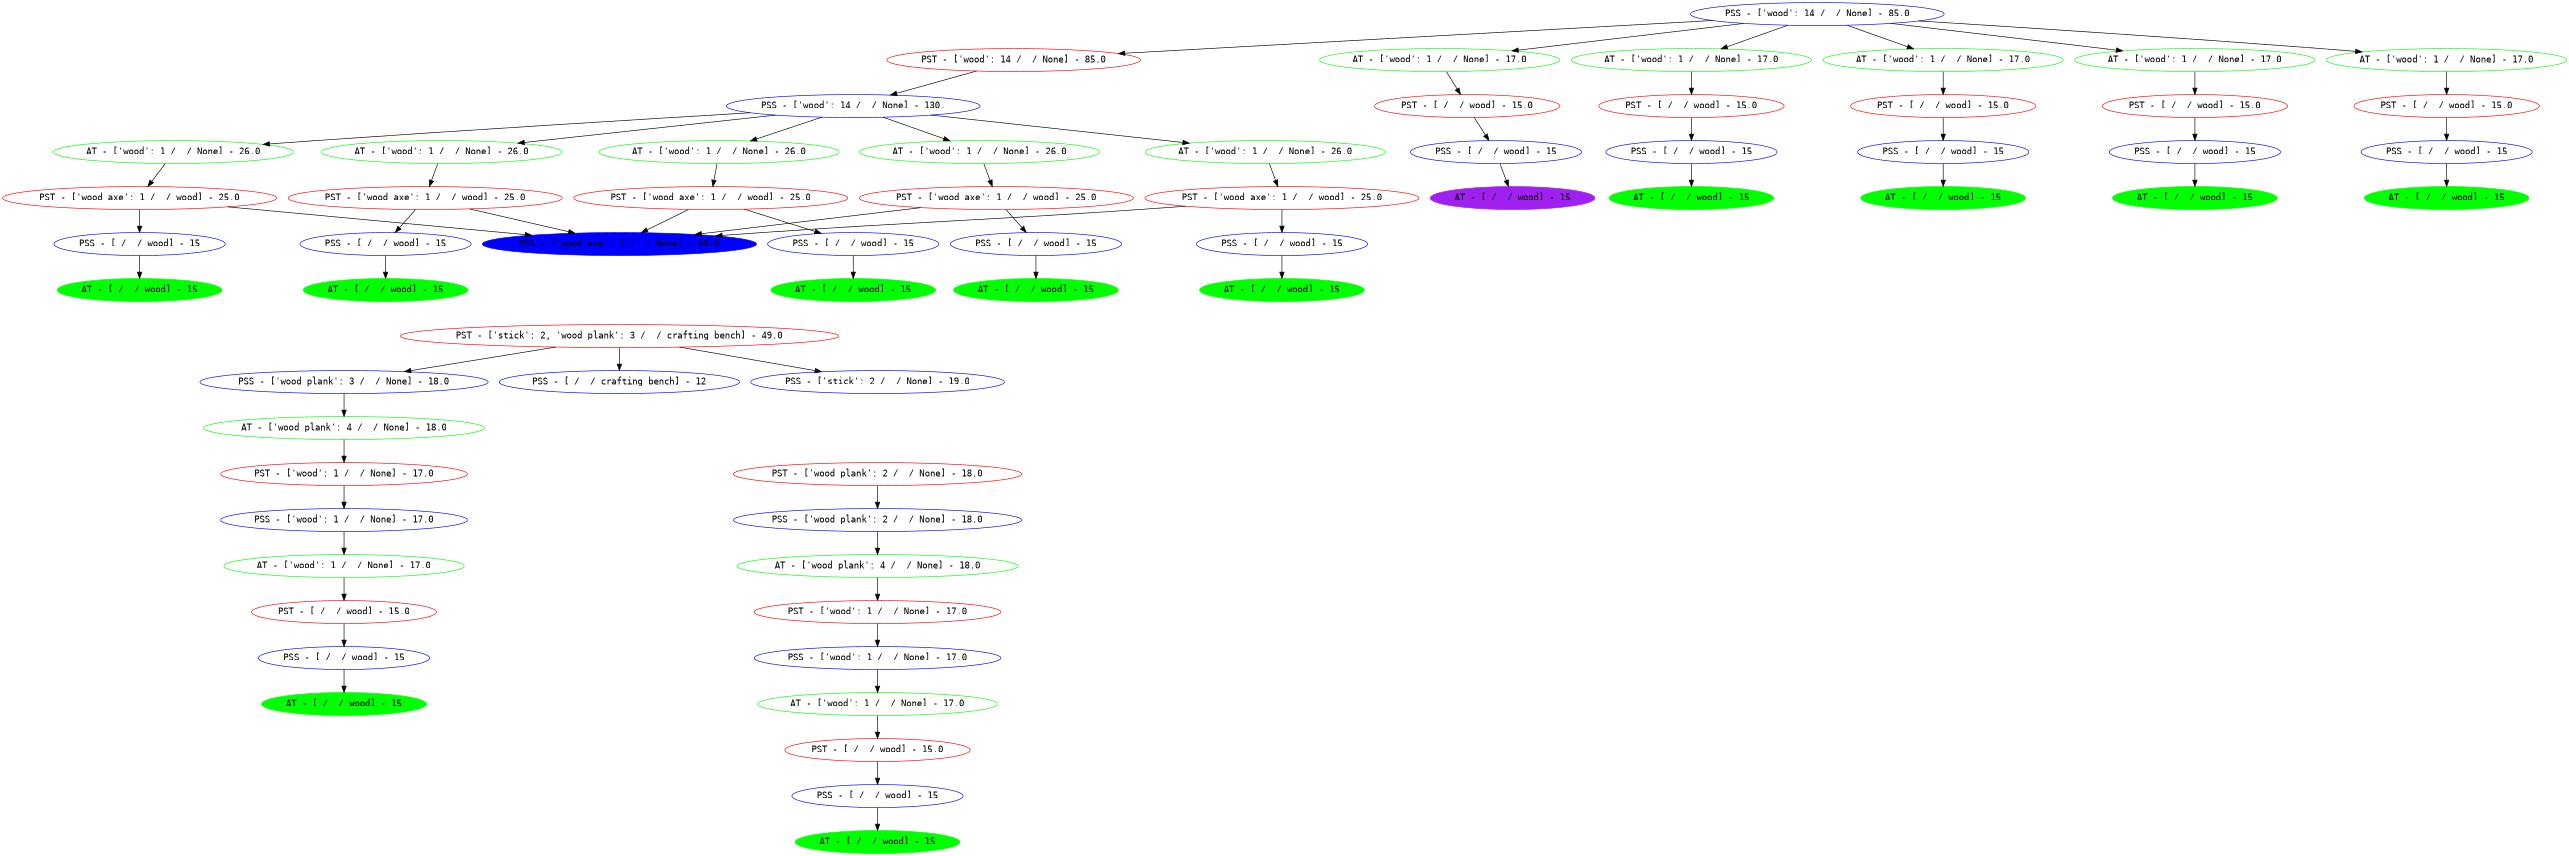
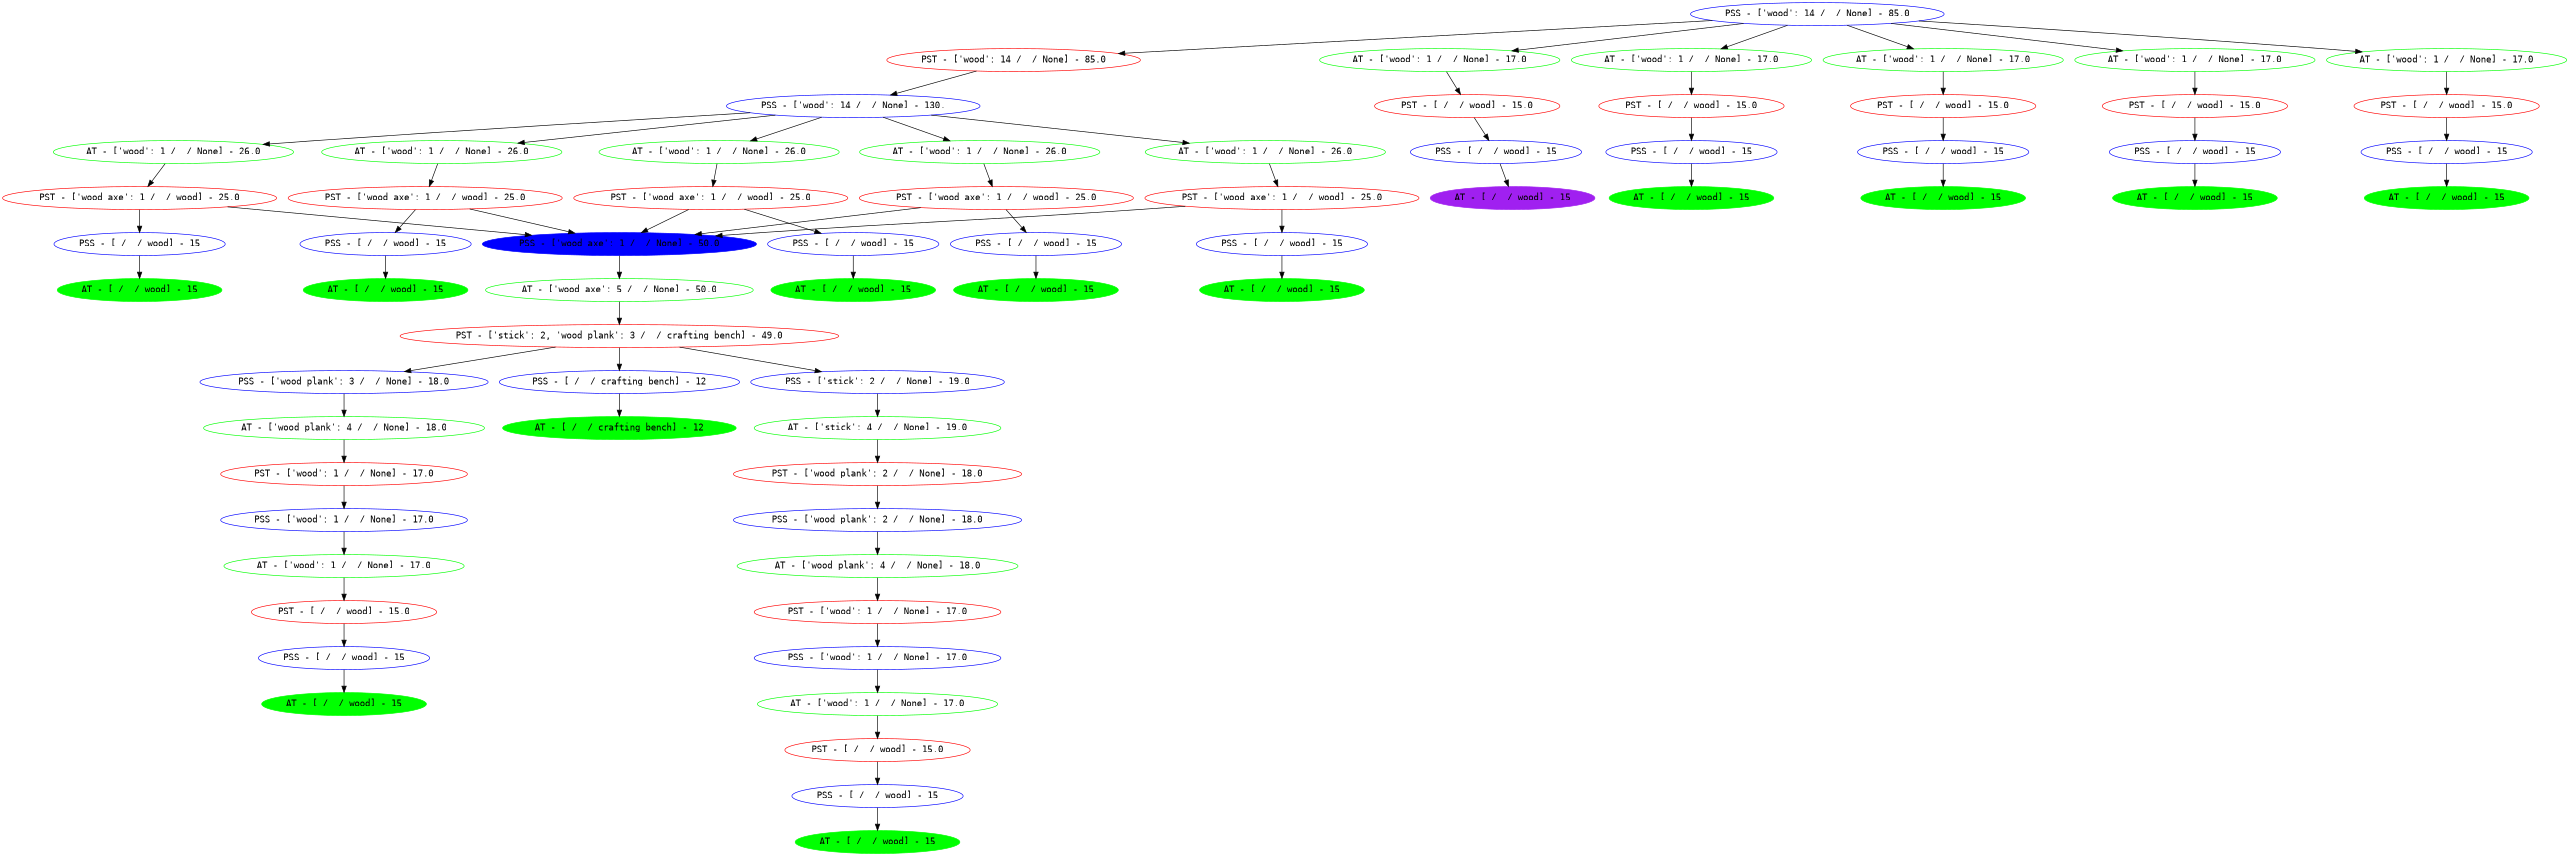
node "AT - ['wood axe': 5 /  / None] - 50.0": added
node "AT - [ /  / crafting bench] - 12": added
node "AT - ['stick': 4 /  / None] - 19.0": added
